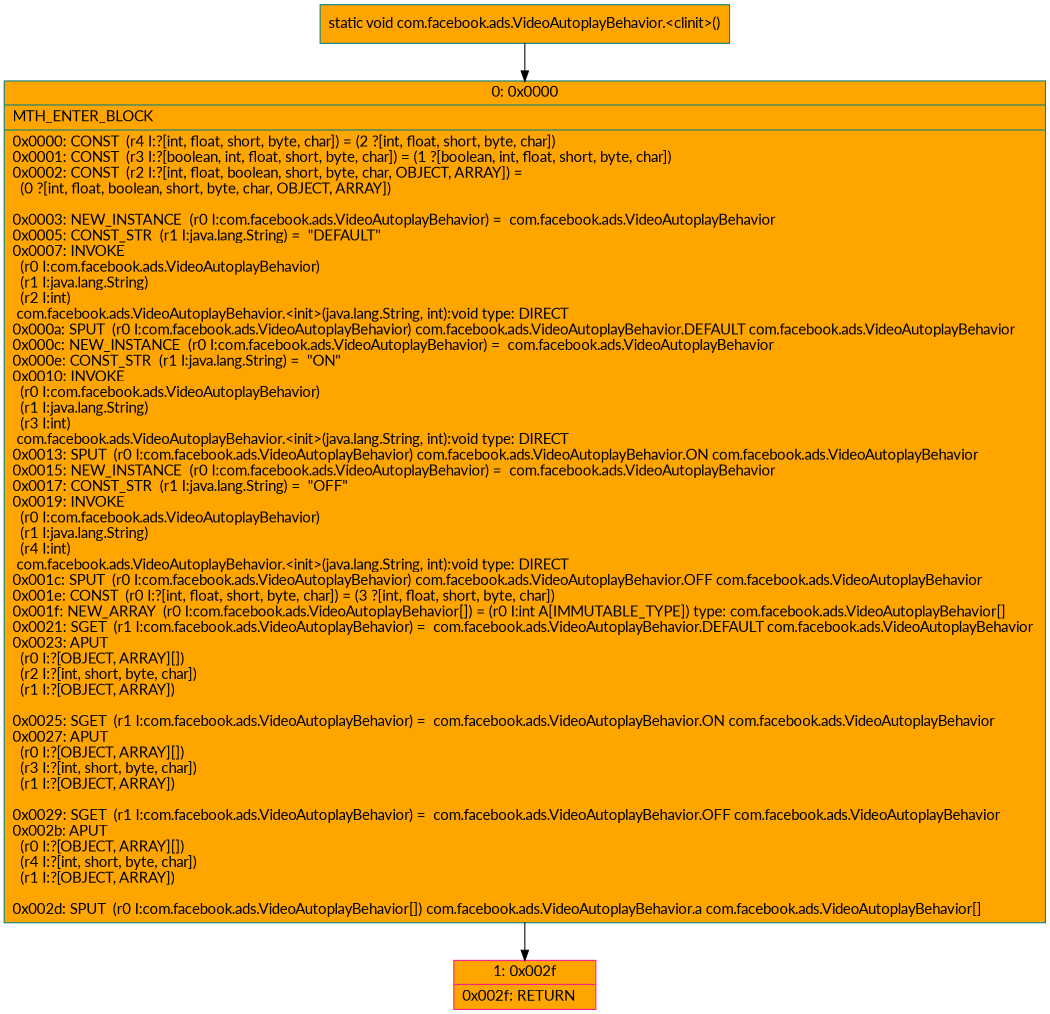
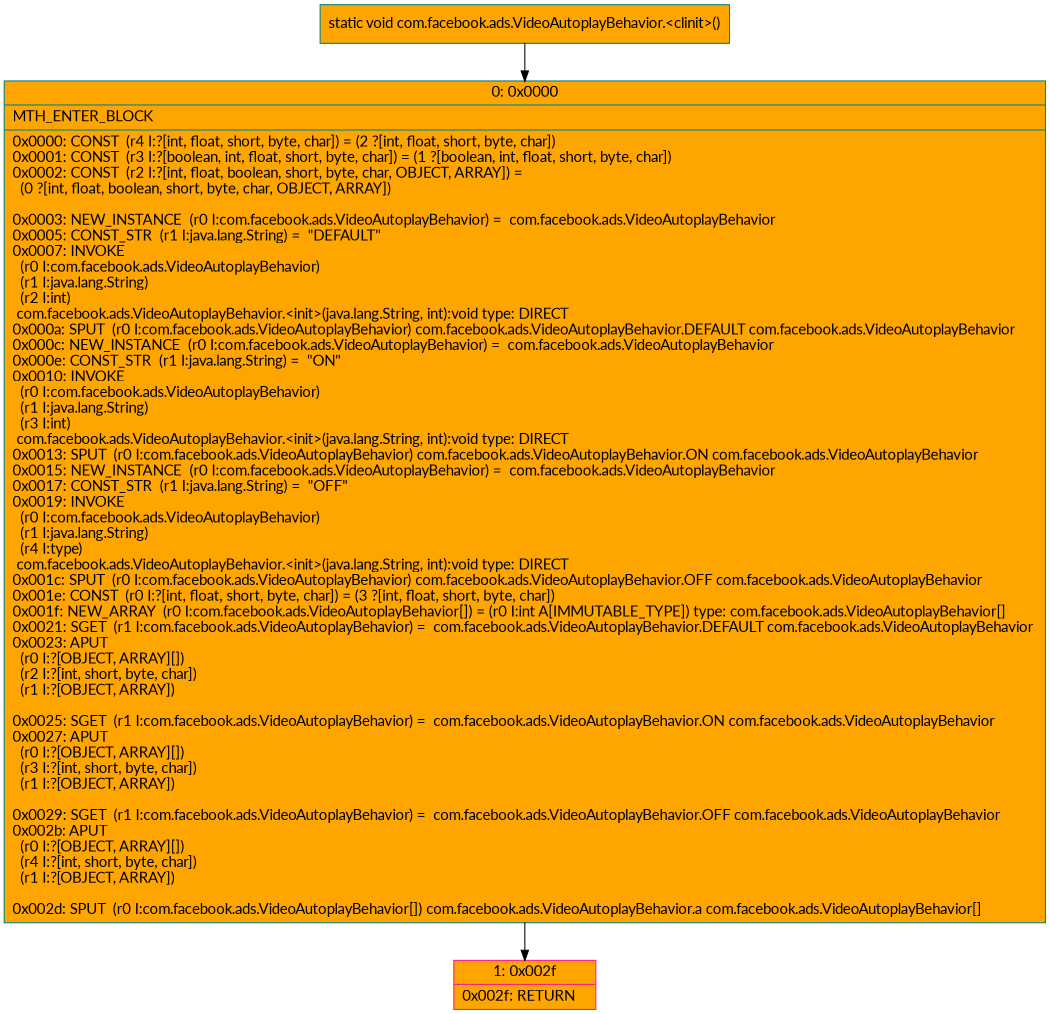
node "0: 0x0000": text "(r4 I:int)" -> "(r4 I:type)"
